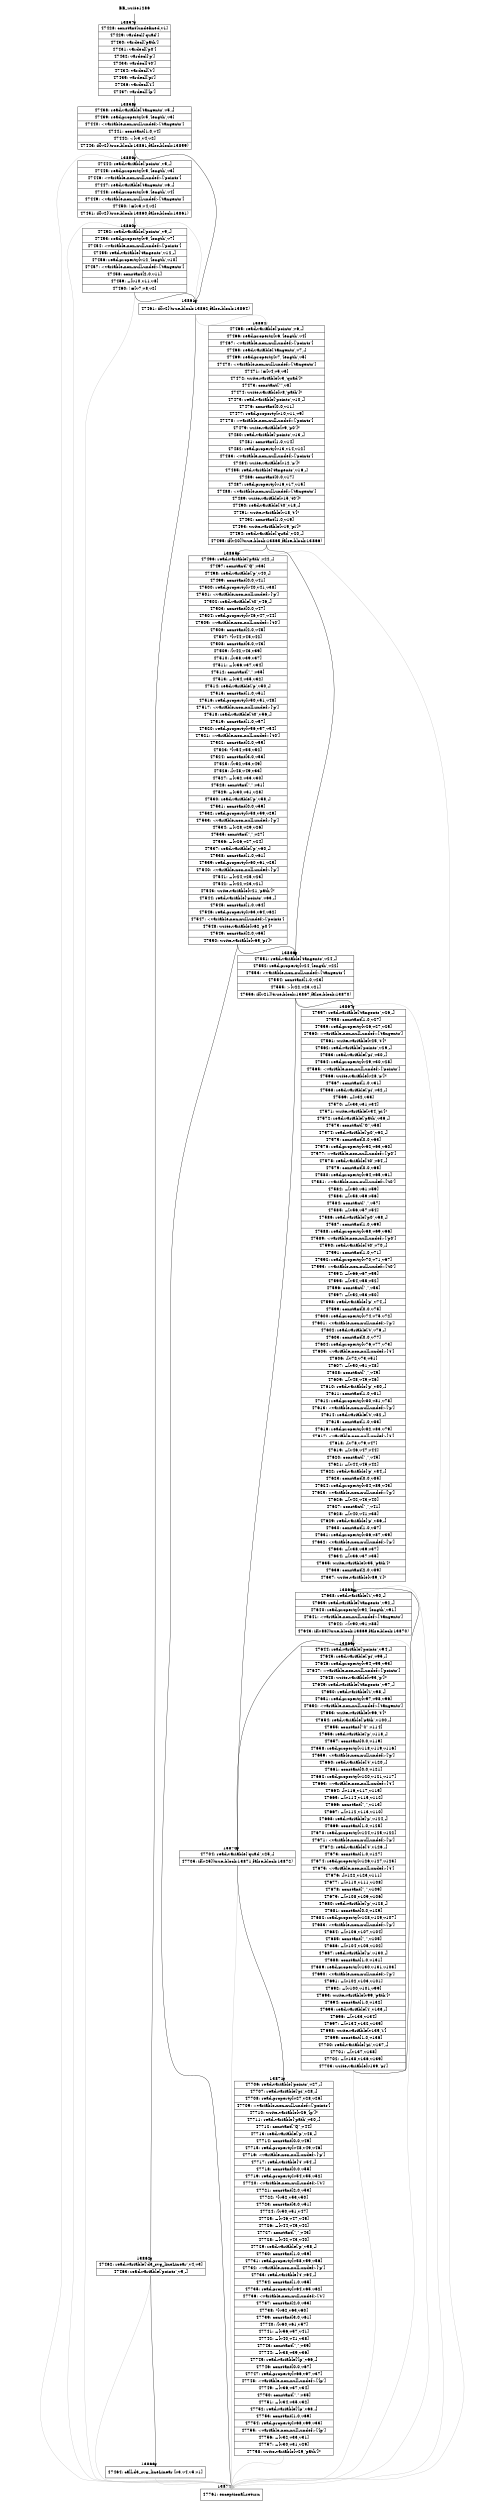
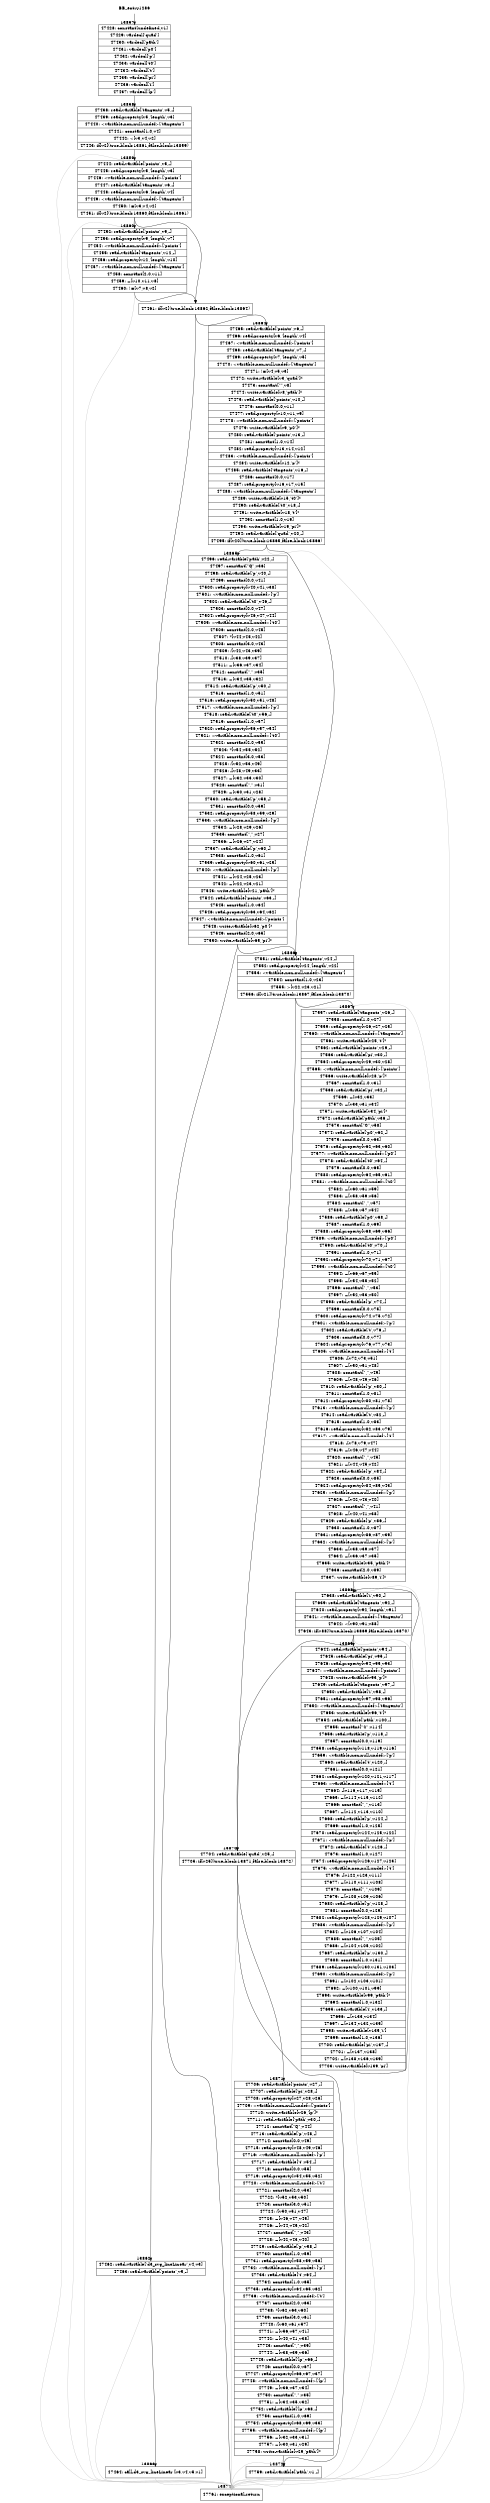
node "BB_write1286": label "BB_write1286" -> "BB_entry1286"
edge "47438: read-variable['tangents',v5,-]" -> "47461: if[v2](true-block:13862,false-block:13864)": removed
edge "47444: read-variable['points',v5,-]" -> "47461: if[v2](true-block:13862,false-block:13864)": color gray -> black
edge "47461: if[v2](true-block:13862,false-block:13864)" -> "47465: read-variable['points',v6,-]": color gray -> black
node "47759: read-variable['path',v1,-]": added
